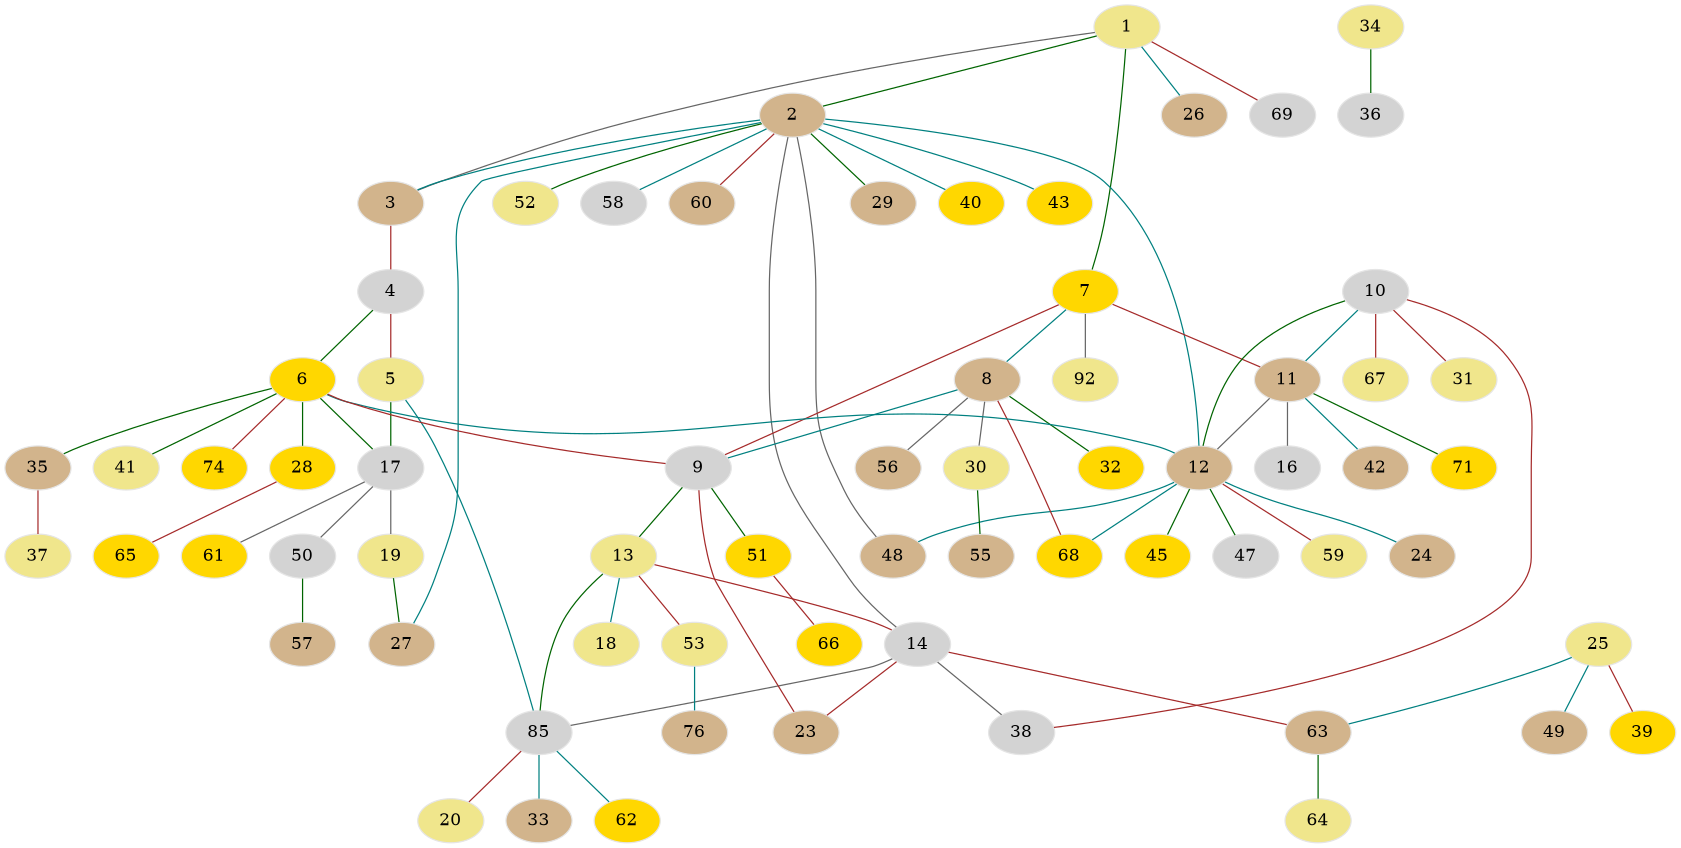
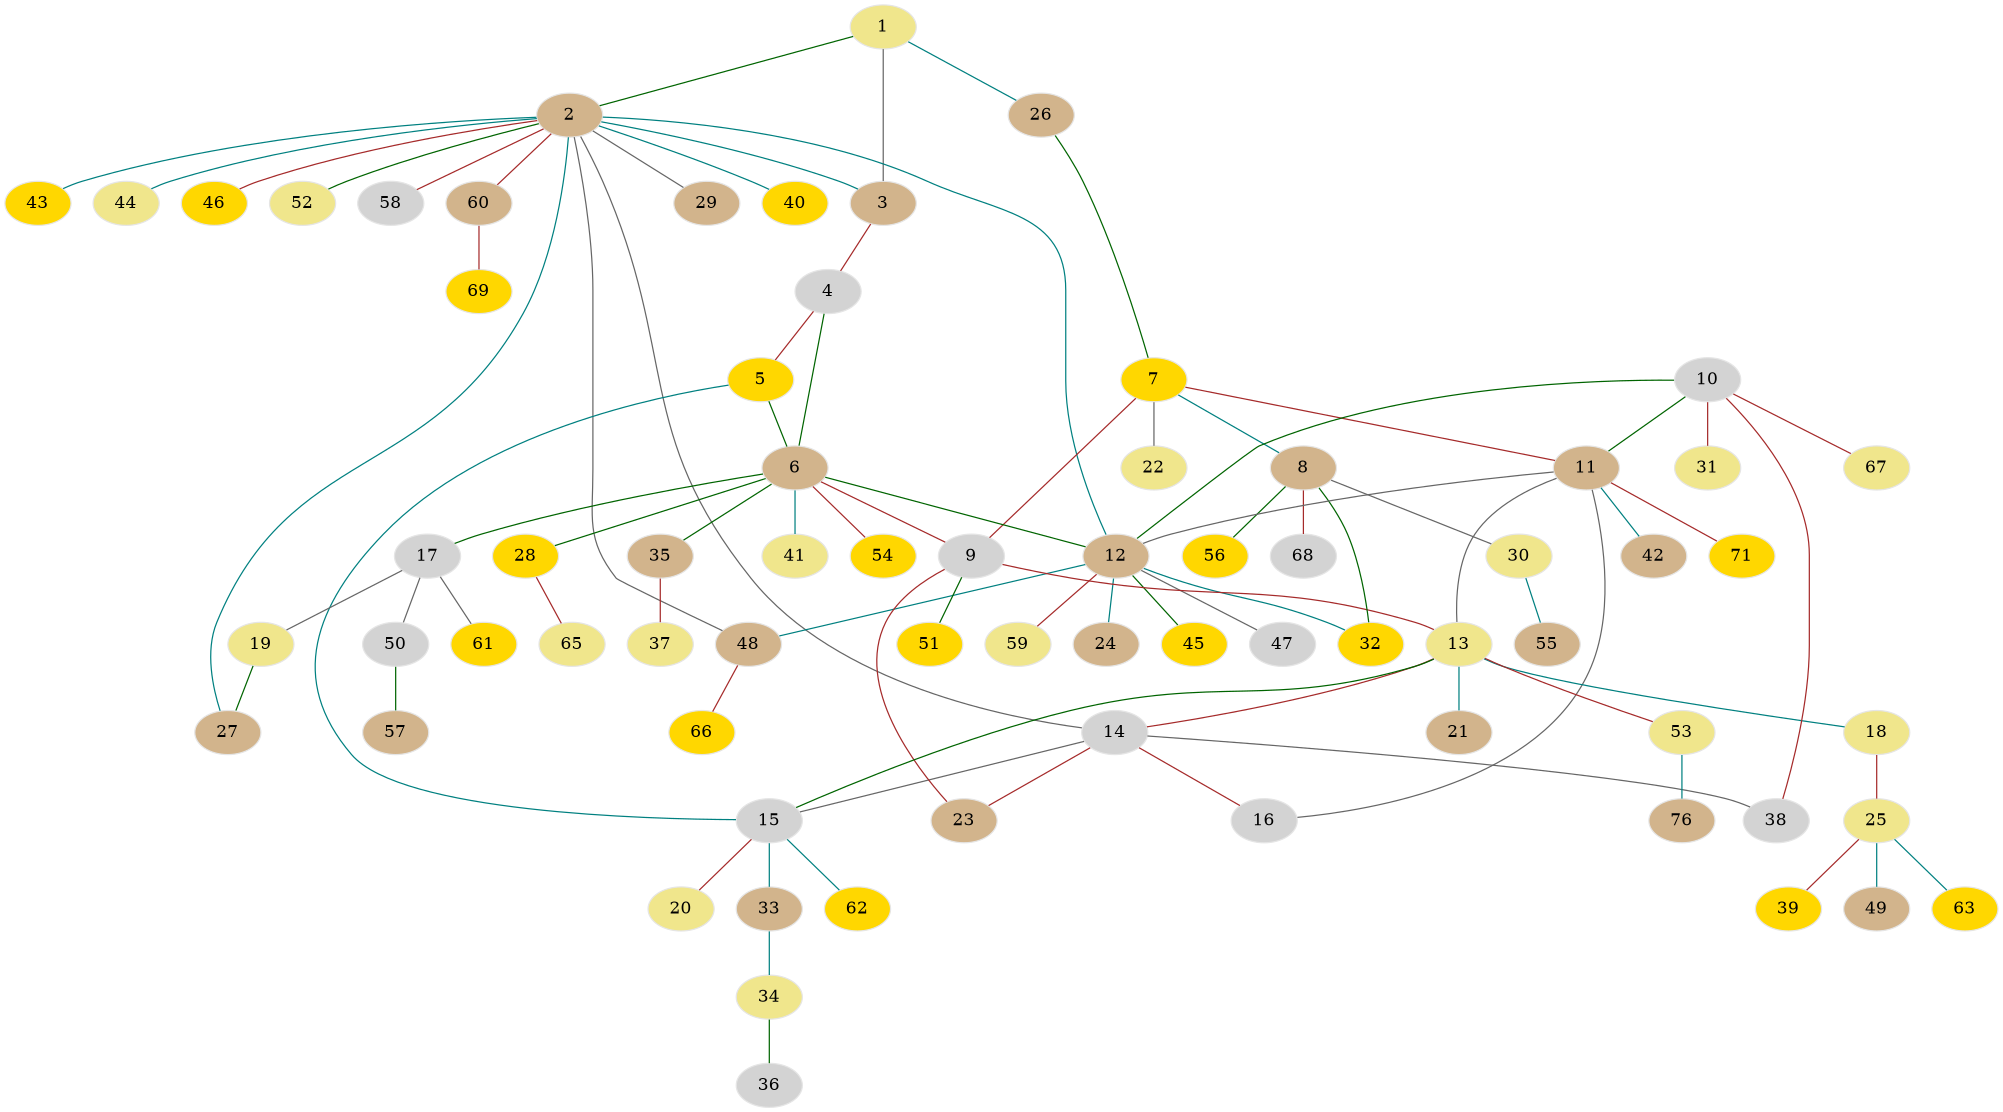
edge "1" -- "69": now "60" -- "69"
node "69": fillcolor lightgrey -> gold
edge "2" -- "58": color teal -> brown
edge "2" -- "29": color darkgreen -> gray40
edge "1" -- "7": now "26" -- "7"
node "44": added
node "46": added
edge "10" -- "11": color teal -> darkgreen
node "6": fillcolor gold -> tan
node "5": fillcolor khaki -> gold
node "92": label "92" -> "22"
edge "6" -- "41": color darkgreen -> teal
edge "5" -- "17": now "5" -- "6"
edge "6" -- "12": color teal -> darkgreen
edge "8" -- "9": removed
edge "8" -- "56": color gray40 -> darkgreen
edge "11" -- "71": color darkgreen -> brown
node "74": label "74" -> "54"
node "56": fillcolor tan -> gold
edge "9" -- "13": color darkgreen -> brown
edge "30" -- "55": color darkgreen -> teal
edge "12" -- "68": now "12" -- "32"
edge "12" -- "47": color darkgreen -> gray40
edge "11" -- "13": added
node "65": fillcolor gold -> khaki
node "68": fillcolor gold -> lightgrey
edge "51" -- "66": now "48" -- "66"
edge "14" -- "63": now "14" -- "16"
node "85": label "85" -> "15"
node "63": fillcolor tan -> gold
node "21": added
edge "18" -- "25": added
node "64": removed
edge "33" -- "34": added
